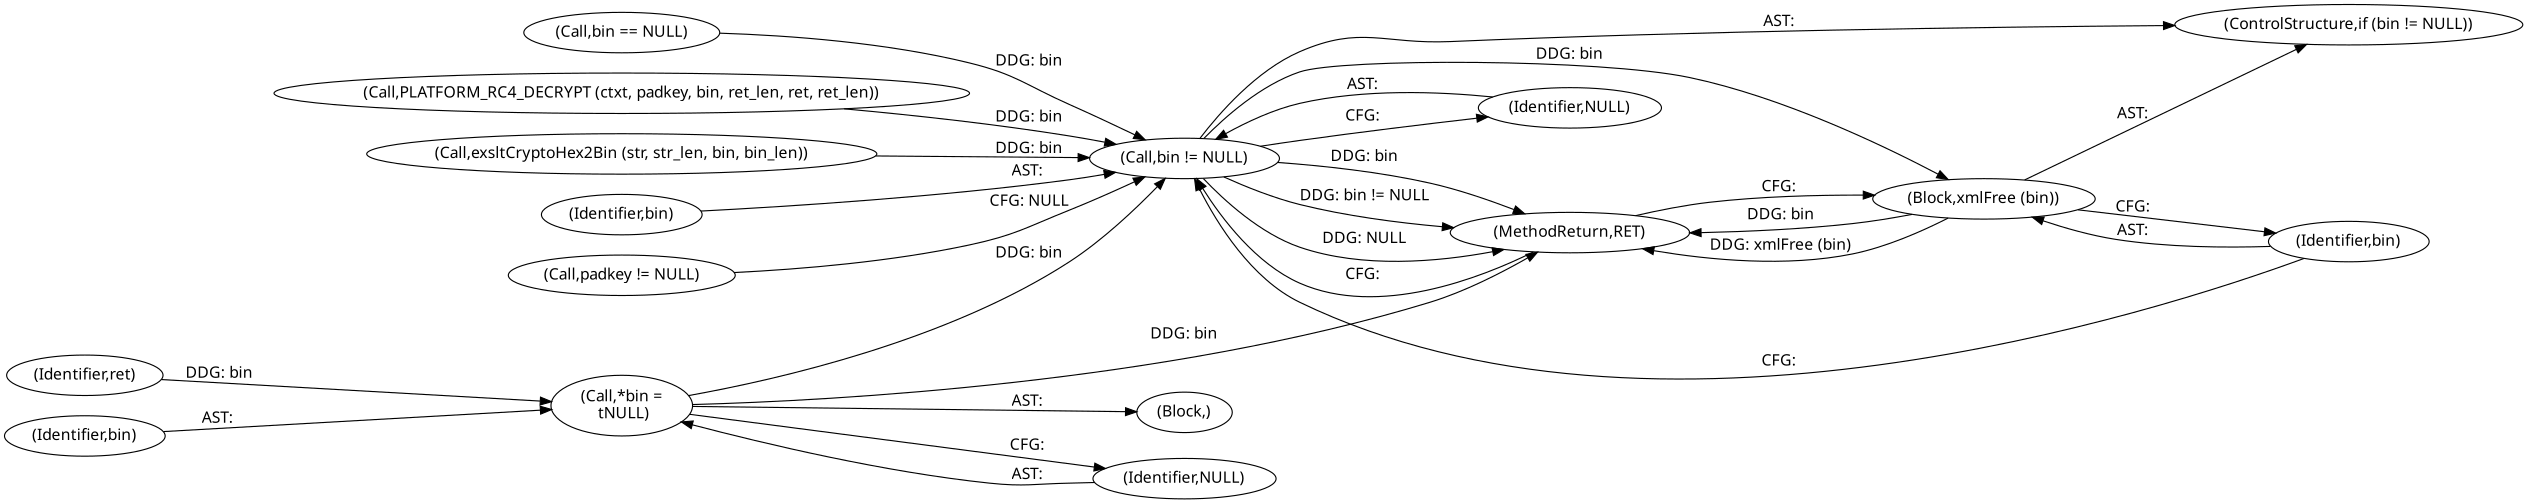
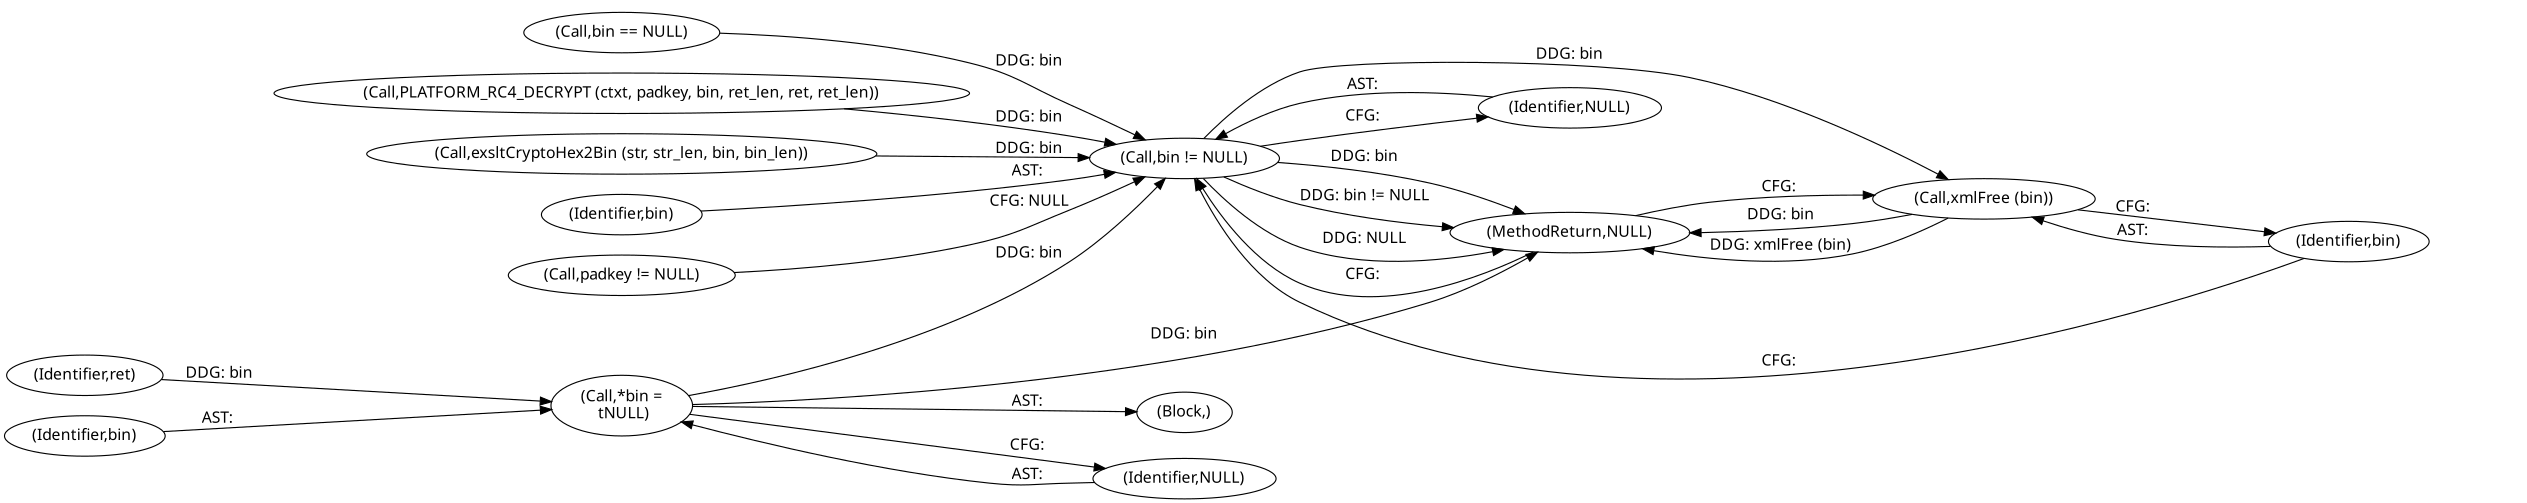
node "(ControlStructure,if (bin != NULL))": removed
node "(Block,xmlFree (bin))": label "(Block,xmlFree (bin))" -> "(Call,xmlFree (bin))"
node "(MethodReturn,RET)": label "(MethodReturn,RET)" -> "(MethodReturn,NULL)"
